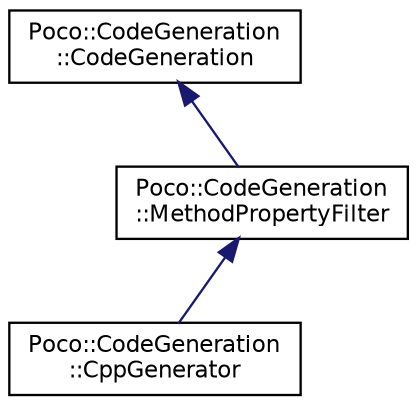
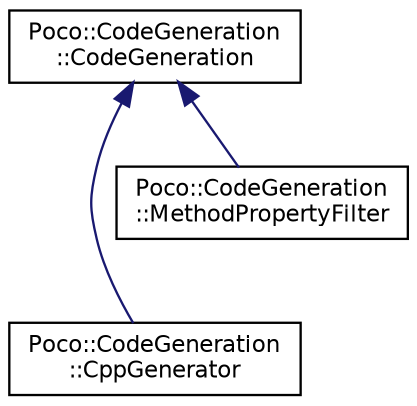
edge "Poco::CodeGeneration ::CppGenerator" -> "Poco::CodeGeneration ::MethodPropertyFilter": now "Poco::CodeGeneration ::CppGenerator" -> "Poco::CodeGeneration ::CodeGeneration"
